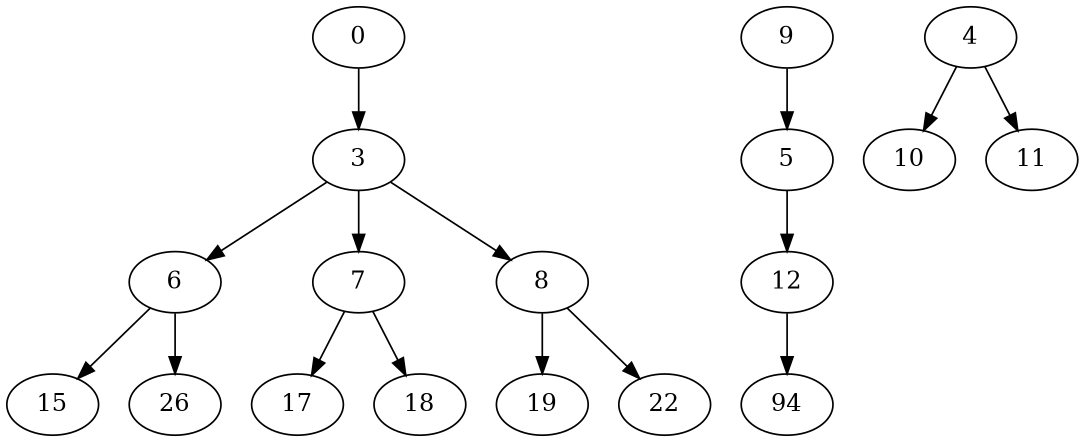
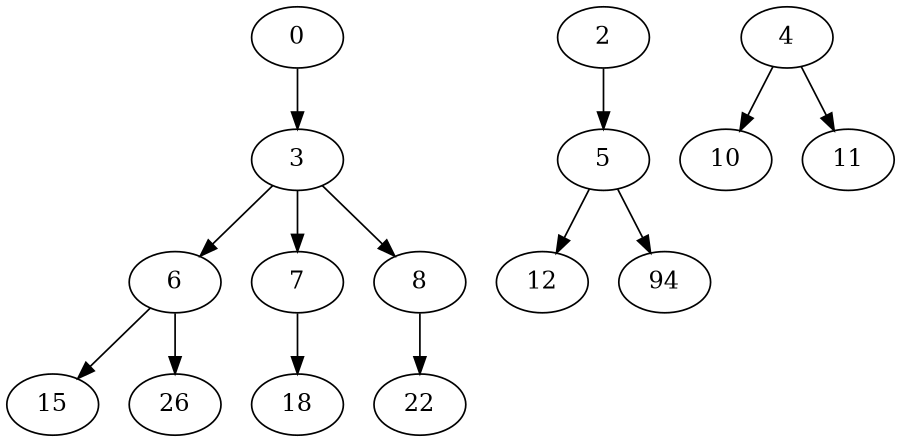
node "9": label "9" -> "2"
edge "12" -> "94": now "5" -> "94"
node "17": removed
node "19": removed
